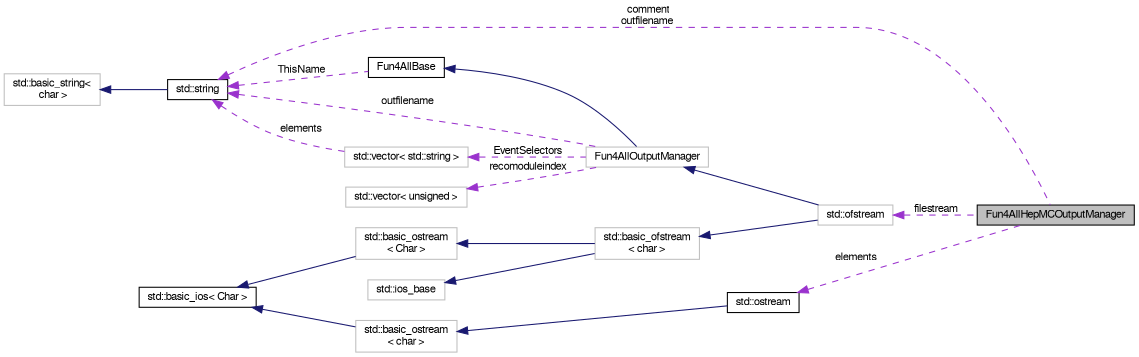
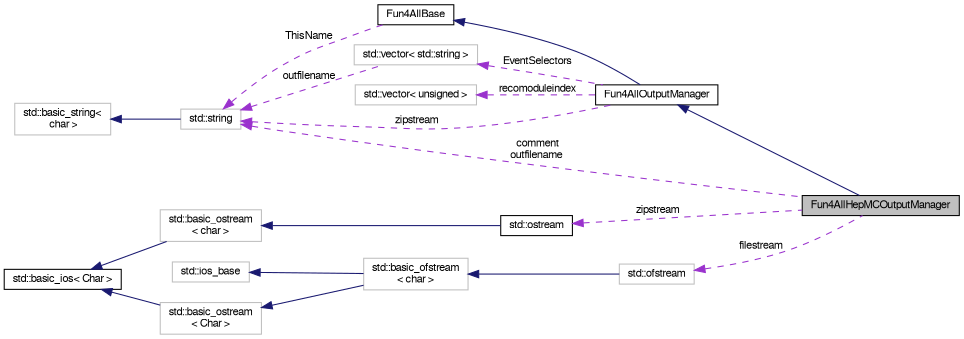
node "std::string": color black -> grey75
edge "Fun4AllOutputManager" -> "std::string": label " outfilename" -> " zipstream"
edge "std::vector< std::string >" -> "std::string": label " elements" -> " outfilename"
node "Fun4AllOutputManager": color grey75 -> black
edge "std::ofstream" -> "Fun4AllOutputManager": now "Fun4AllHepMCOutputManager" -> "Fun4AllOutputManager"
edge "Fun4AllHepMCOutputManager" -> "std::ostream": label " elements" -> " zipstream"
